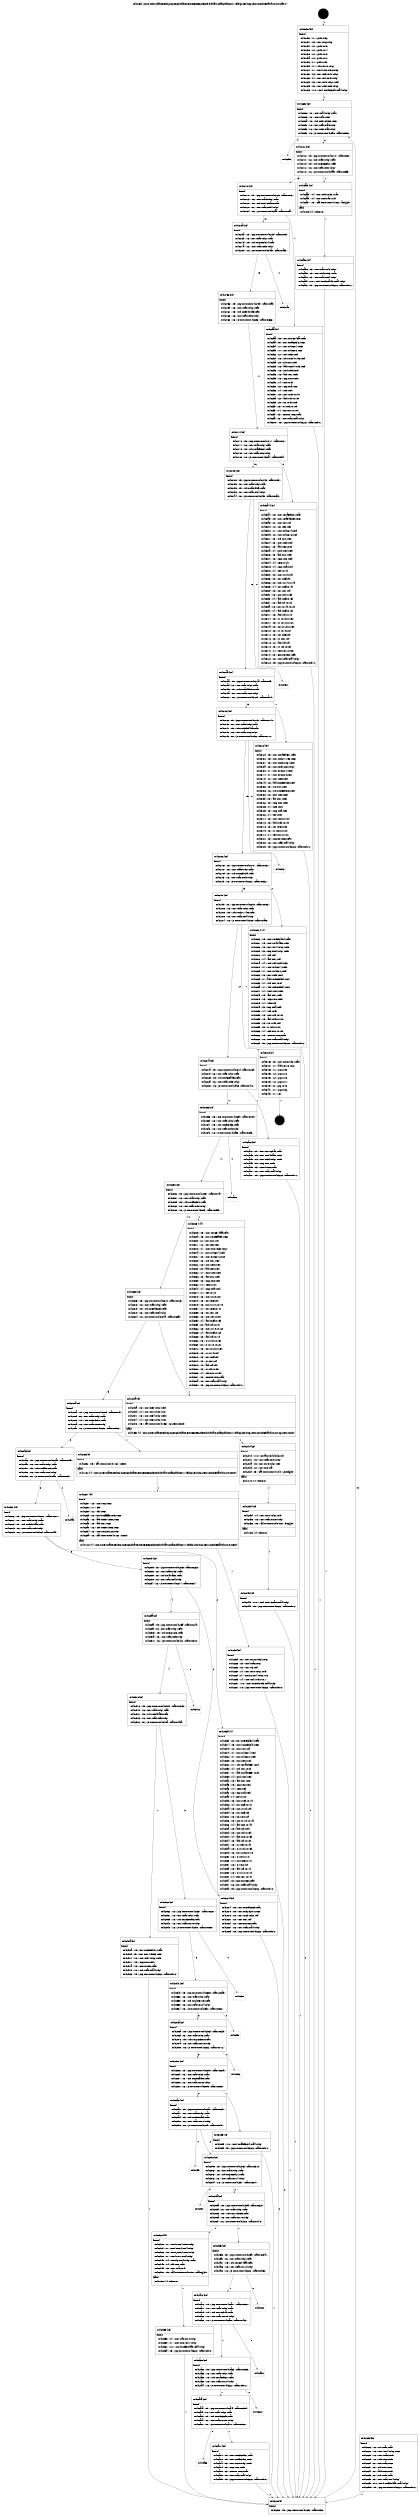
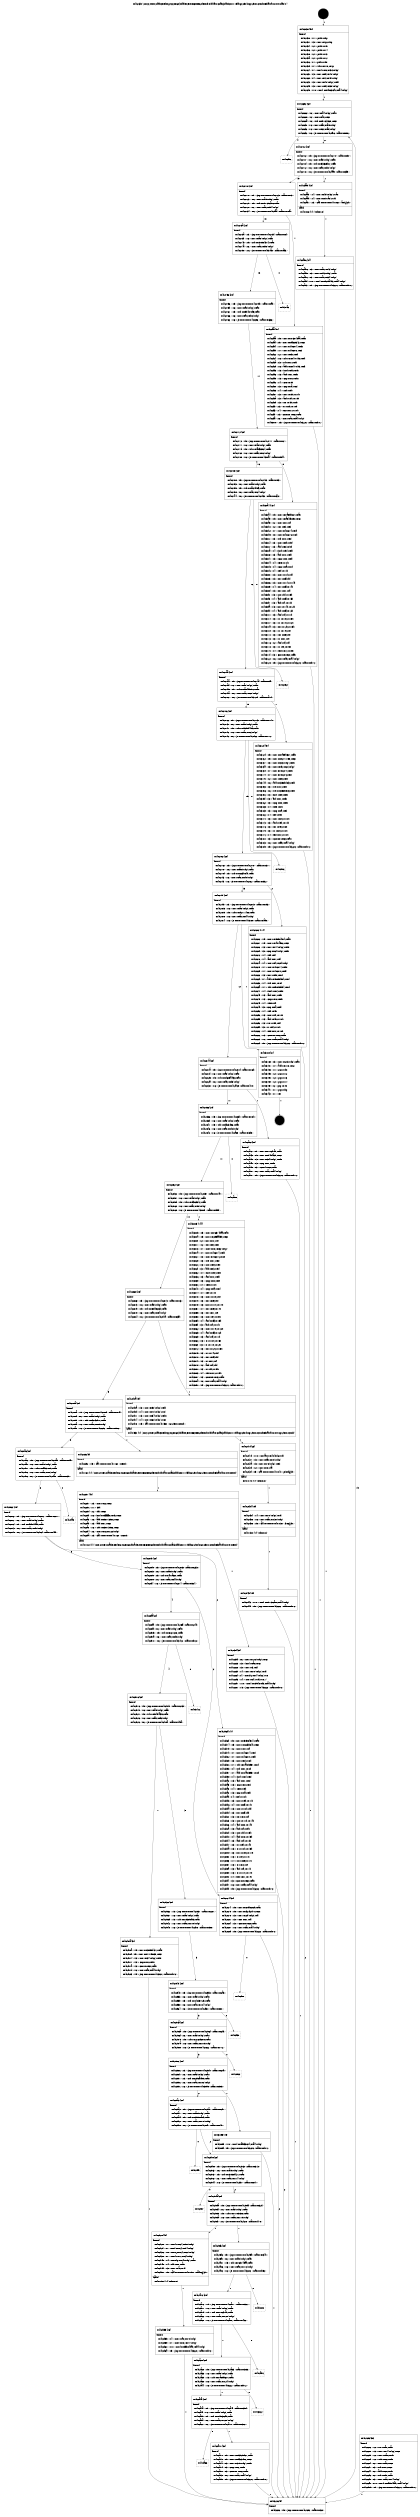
edge "0x402772 [28]" -> "0x40278e [28]": reversed
edge "0x402932 [28]" -> "0x402f08": now "0x402c74 [30]" -> "0x402f08"
